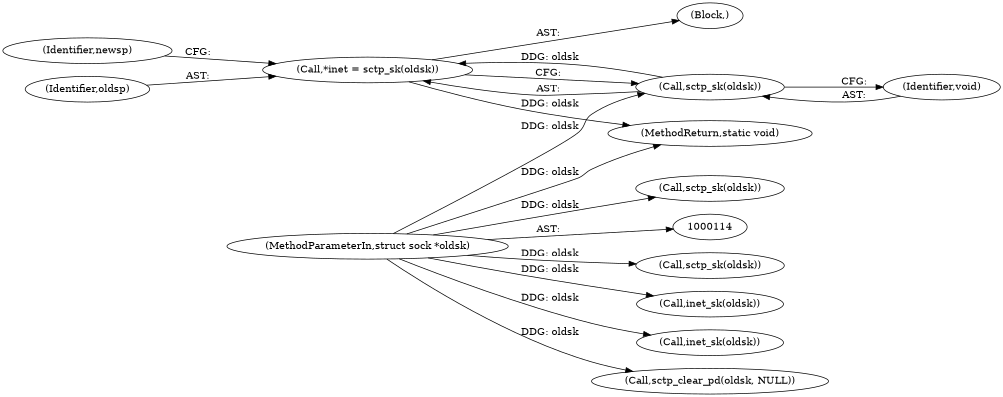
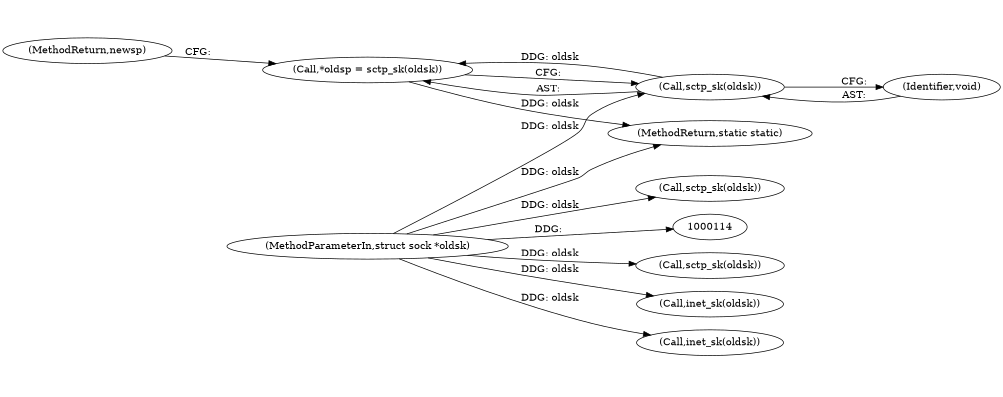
node "(Block,)": removed
node "(Identifier,newsp)": label "(Identifier,newsp)" -> "(MethodReturn,newsp)"
node "(Call,*inet = sctp_sk(oldsk))": label "(Call,*inet = sctp_sk(oldsk))" -> "(Call,*oldsp = sctp_sk(oldsk))"
node "(Identifier,oldsp)": removed
node "(MethodReturn,static void)": label "(MethodReturn,static void)" -> "(MethodReturn,static static)"
edge "(MethodParameterIn,struct sock *oldsk)" -> "1000114": label "AST: " -> "DDG: "
node "(Call,sctp_clear_pd(oldsk, NULL))": removed
